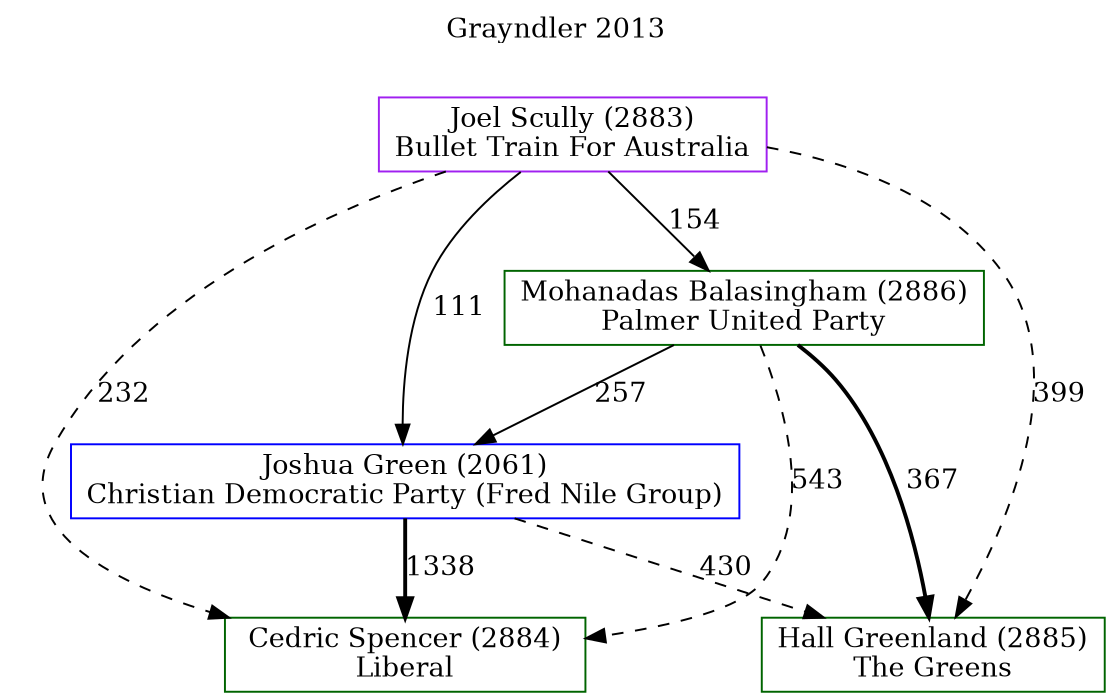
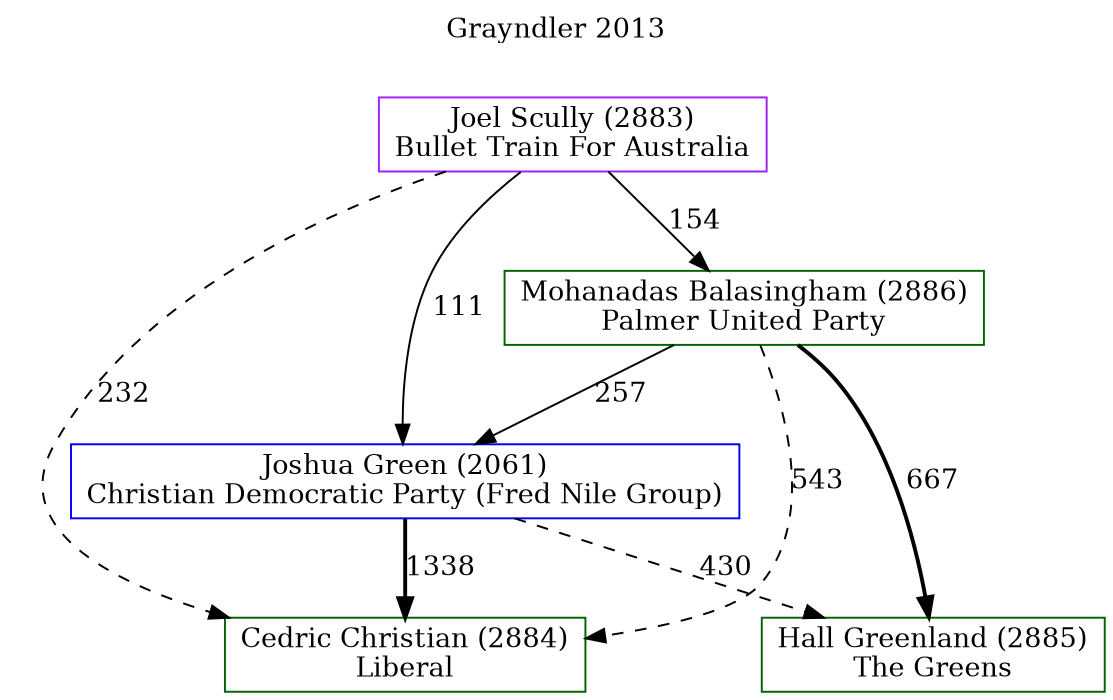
edge "Joel Scully (2883) Bullet Train For Australia" -> "Hall Greenland (2885) The Greens": removed, label "399"
edge "Mohanadas Balasingham (2886) Palmer United Party" -> "Hall Greenland (2885) The Greens": label "367" -> "667"
node "Cedric Spencer (2884) Liberal": label "Cedric Spencer (2884) Liberal" -> "Cedric Christian (2884) Liberal"
